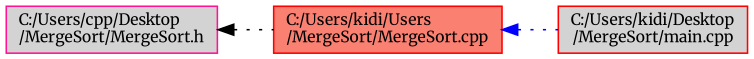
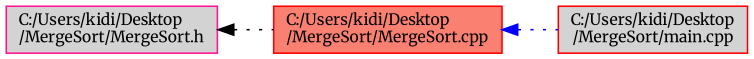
node "C:/Users/cpp/Desktop /MergeSort/MergeSort.h": label "C:/Users/cpp/Desktop /MergeSort/MergeSort.h" -> "C:/Users/kidi/Desktop /MergeSort/MergeSort.h"
node "C:/Users/kidi/Users /MergeSort/MergeSort.cpp": label "C:/Users/kidi/Users /MergeSort/MergeSort.cpp" -> "C:/Users/kidi/Desktop /MergeSort/MergeSort.cpp"
